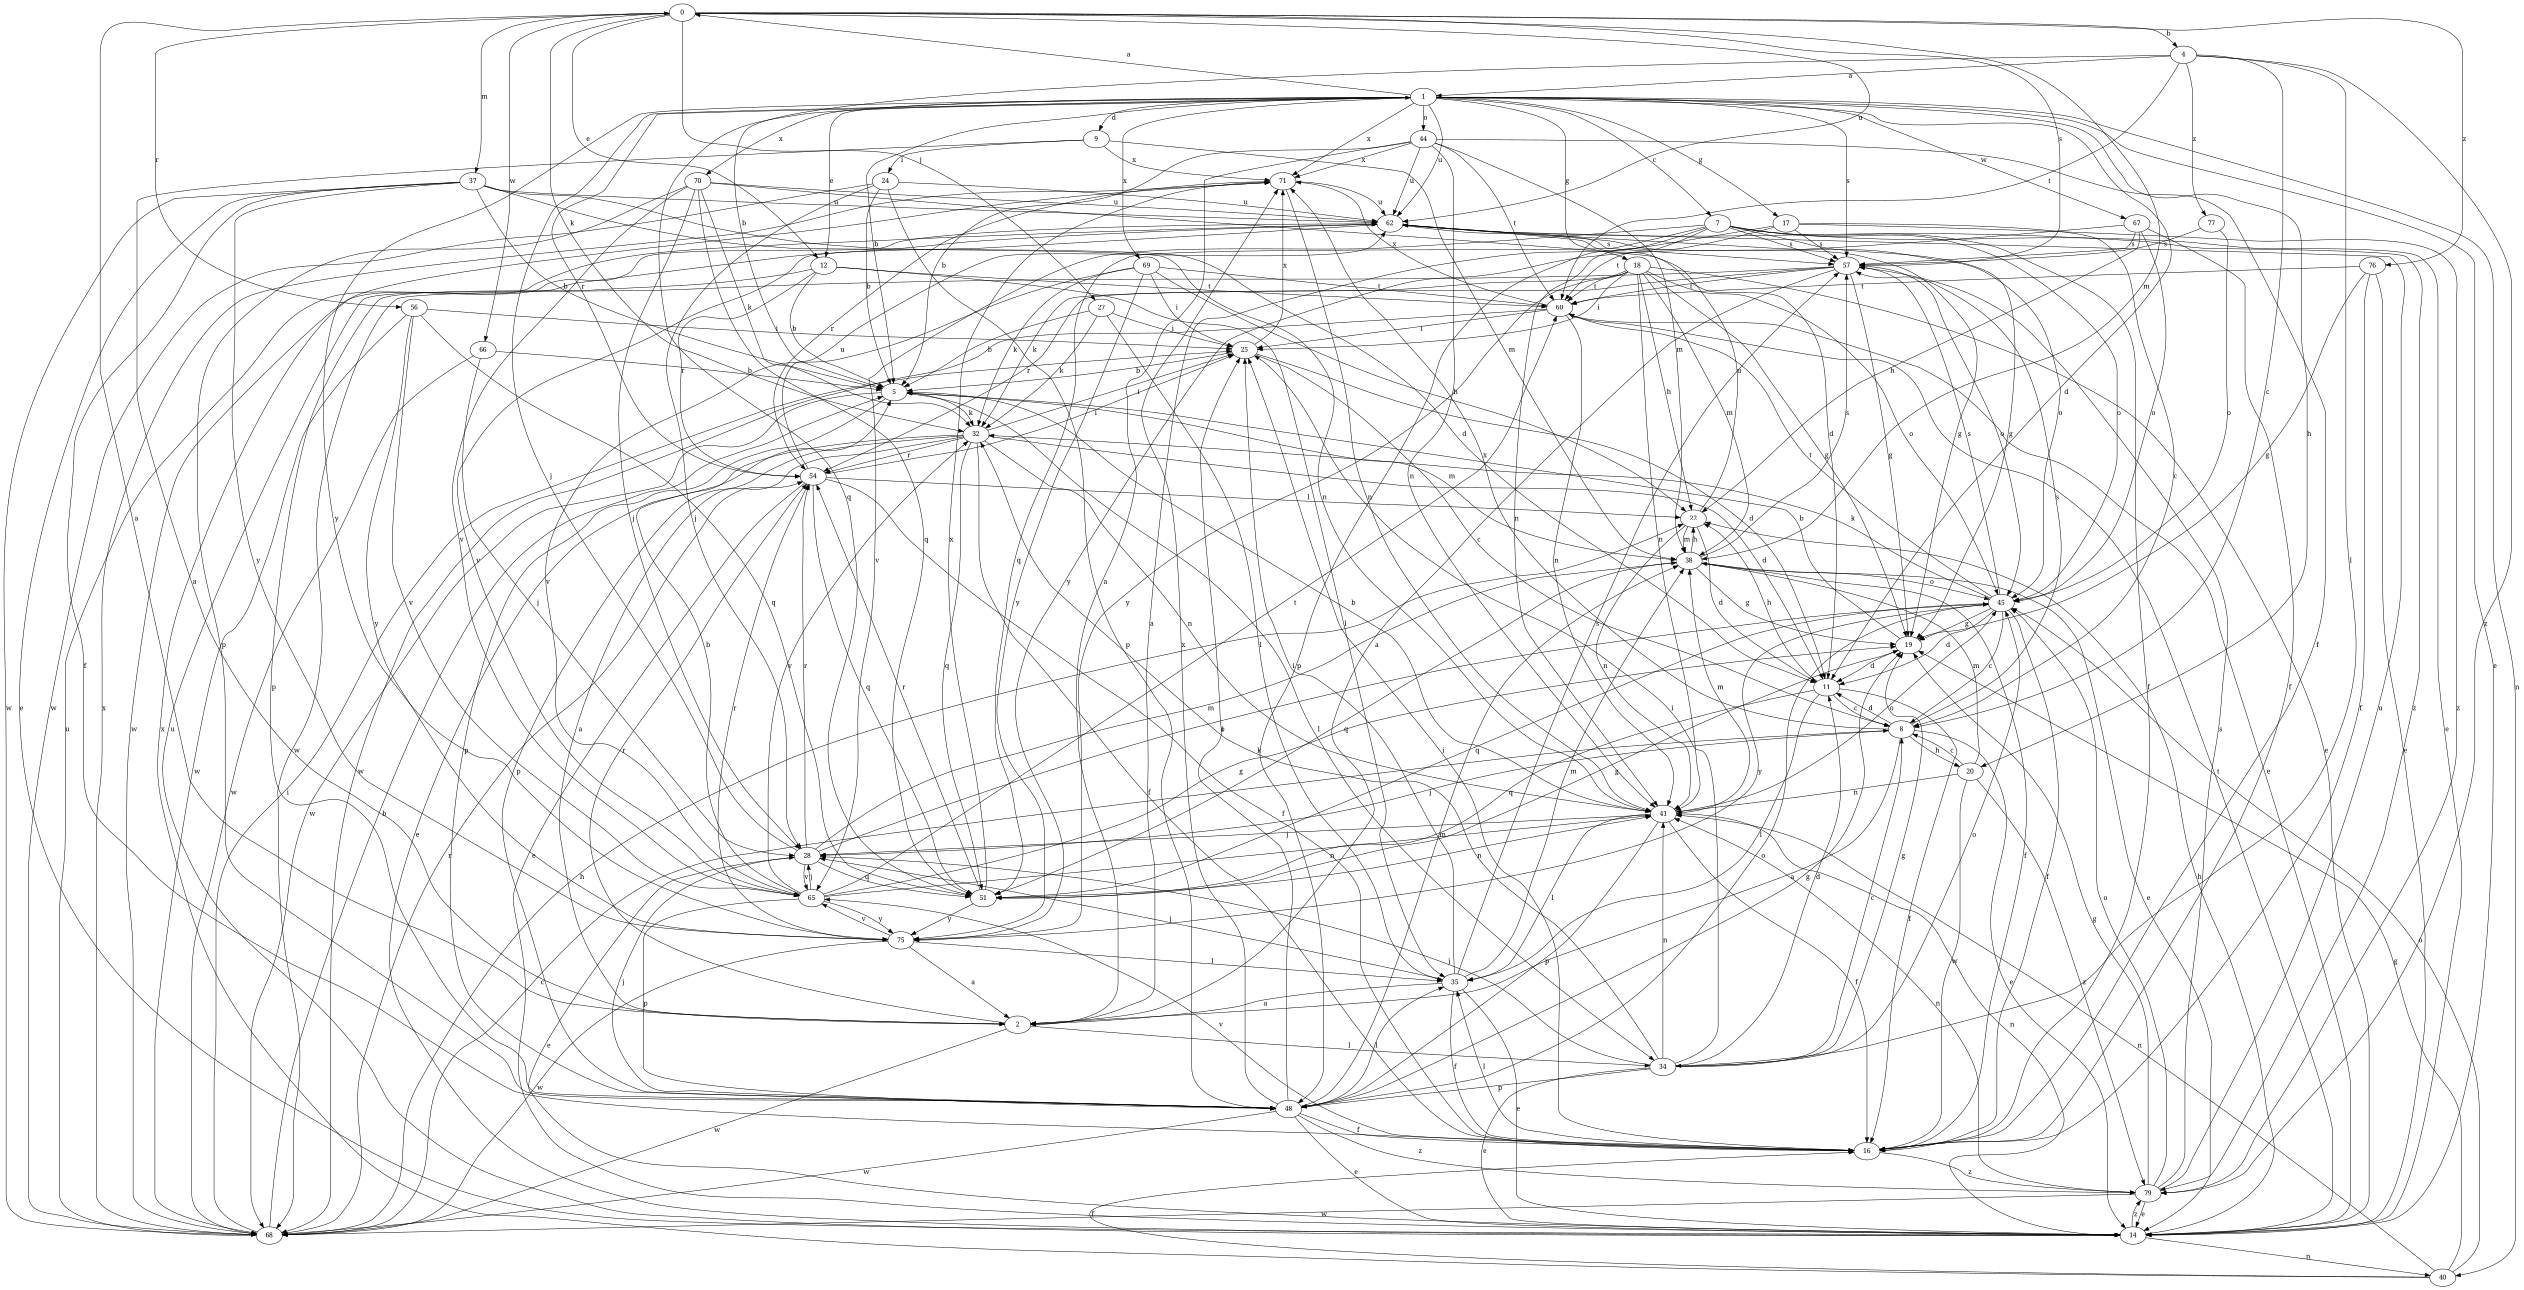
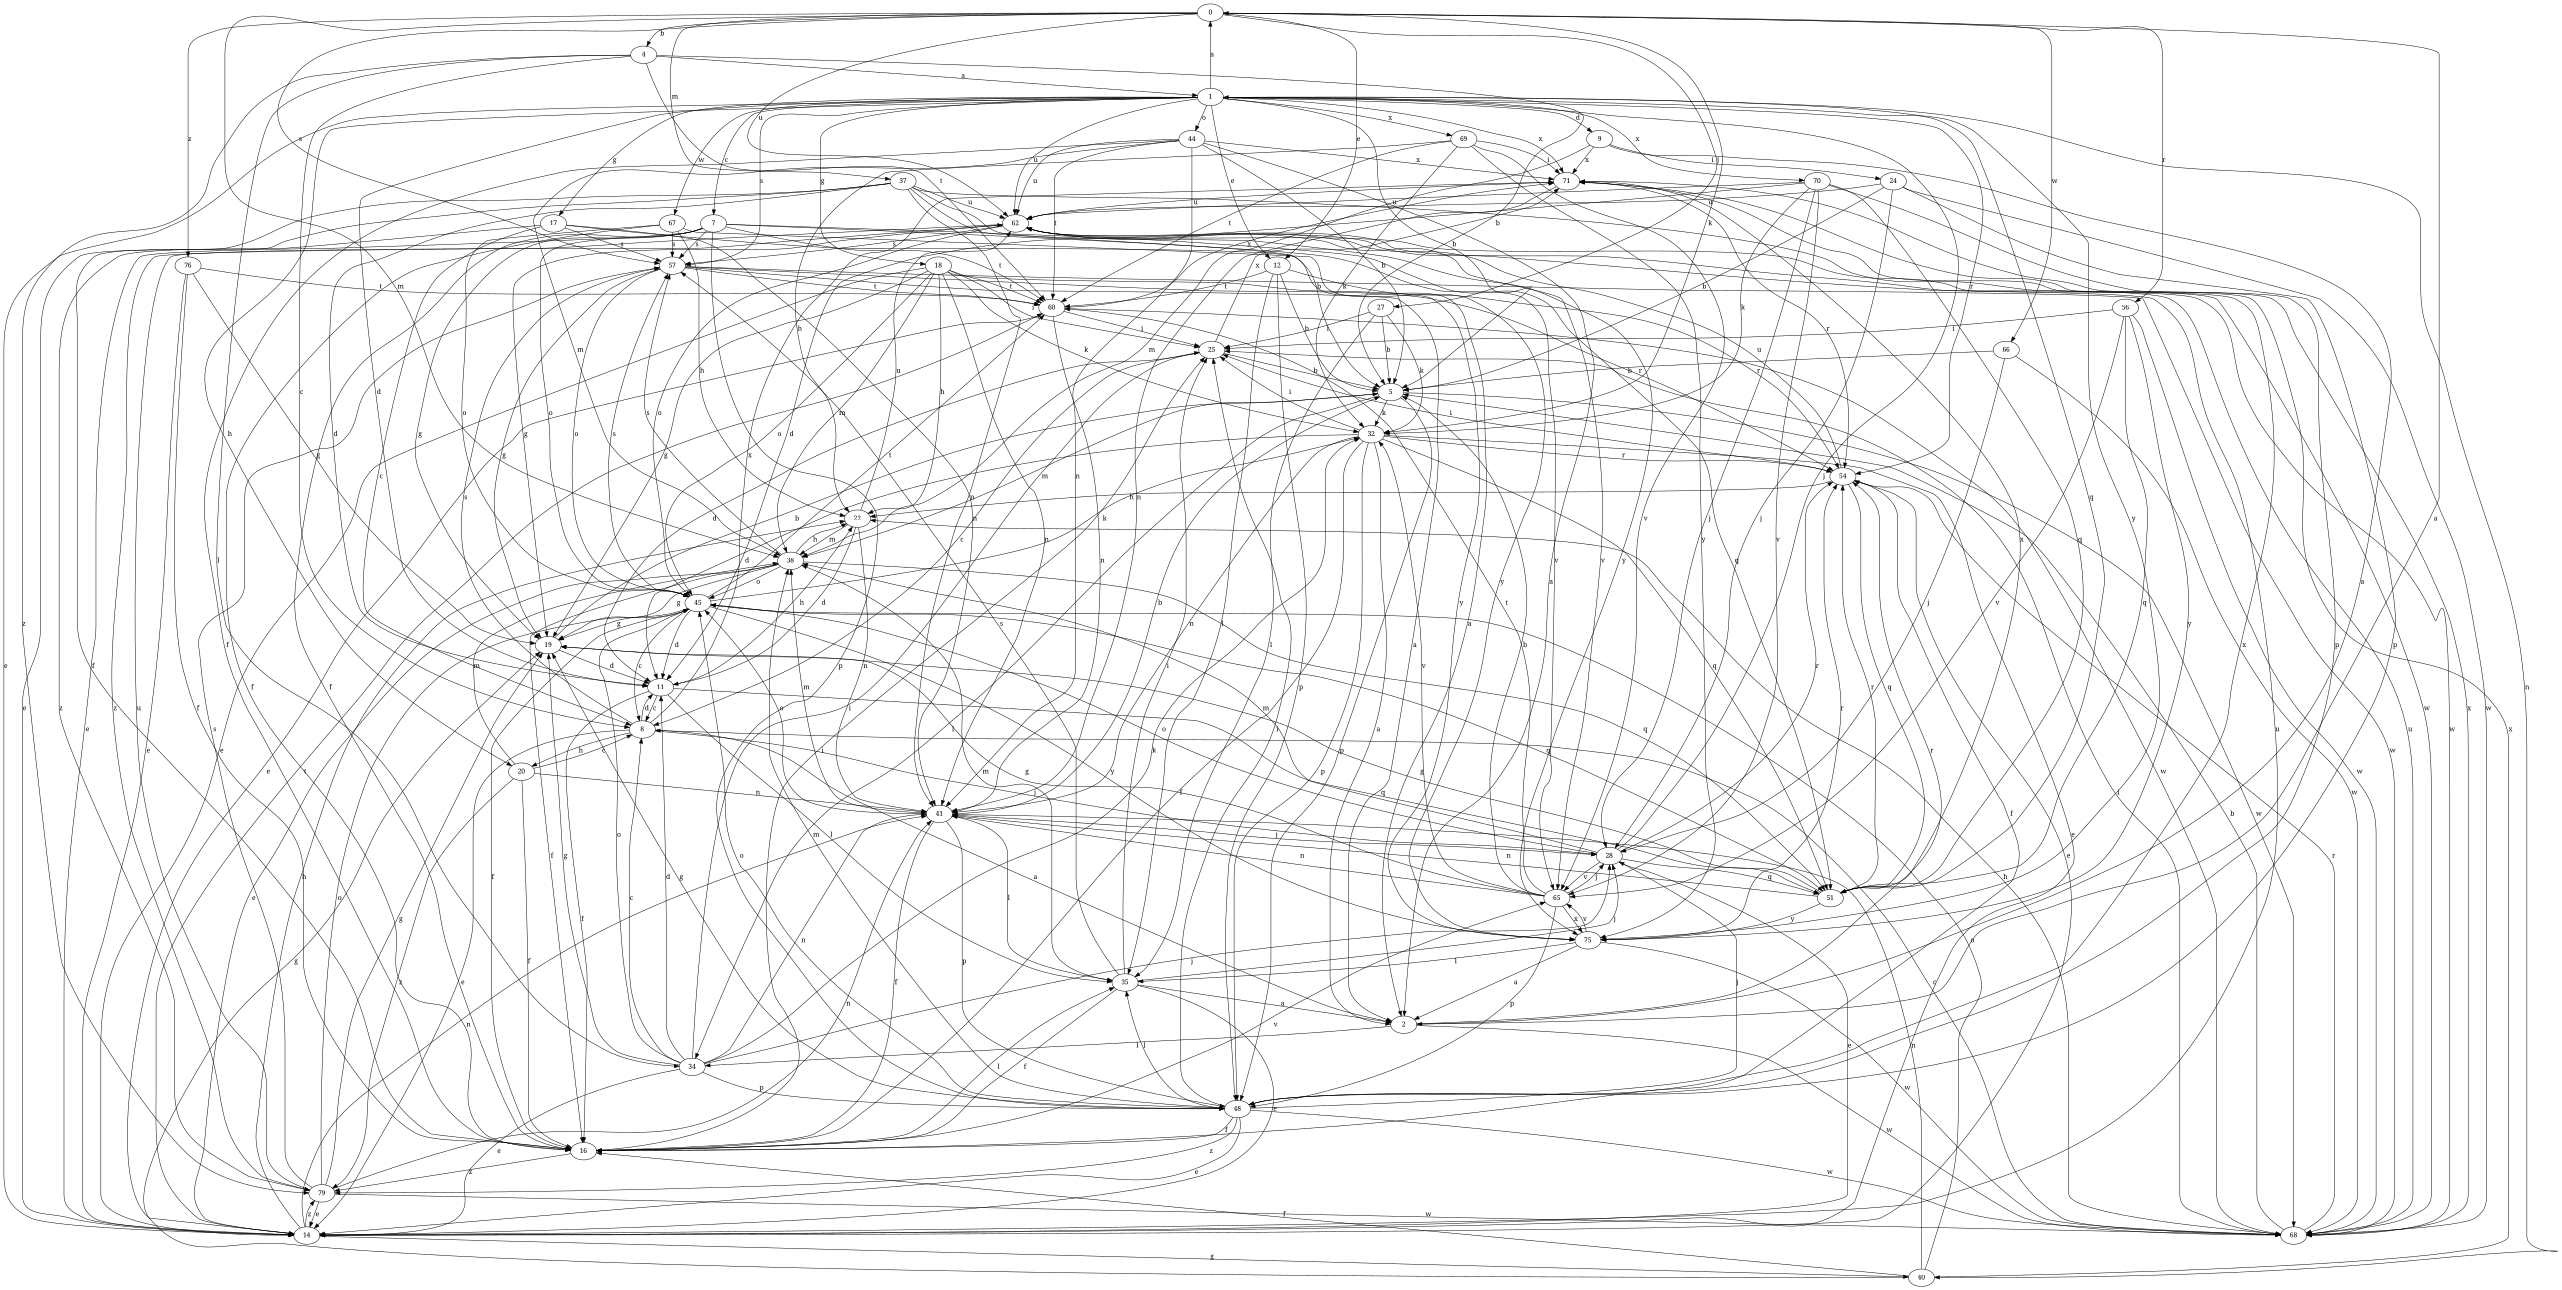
node "77": removed
edge "69" -> "25": now "69" -> "71"
edge "54" -> "22": label "l" -> "h"
edge "65" -> "75": label "y" -> "x"
edge "20" -> "16": label "w" -> "f"
edge "14" -> "40": label "n" -> "g"
